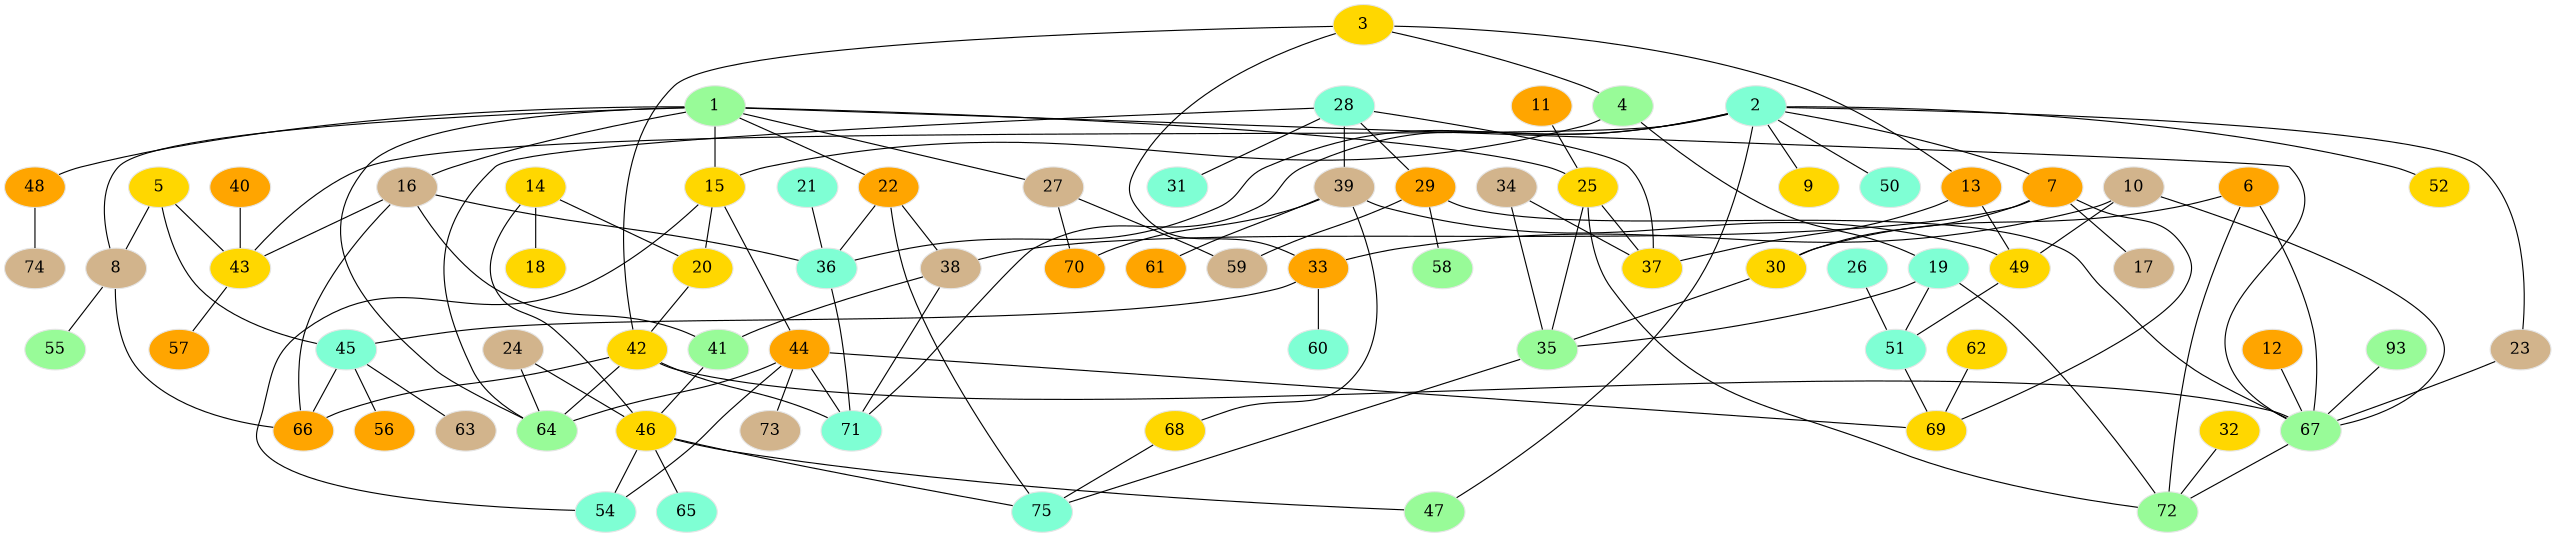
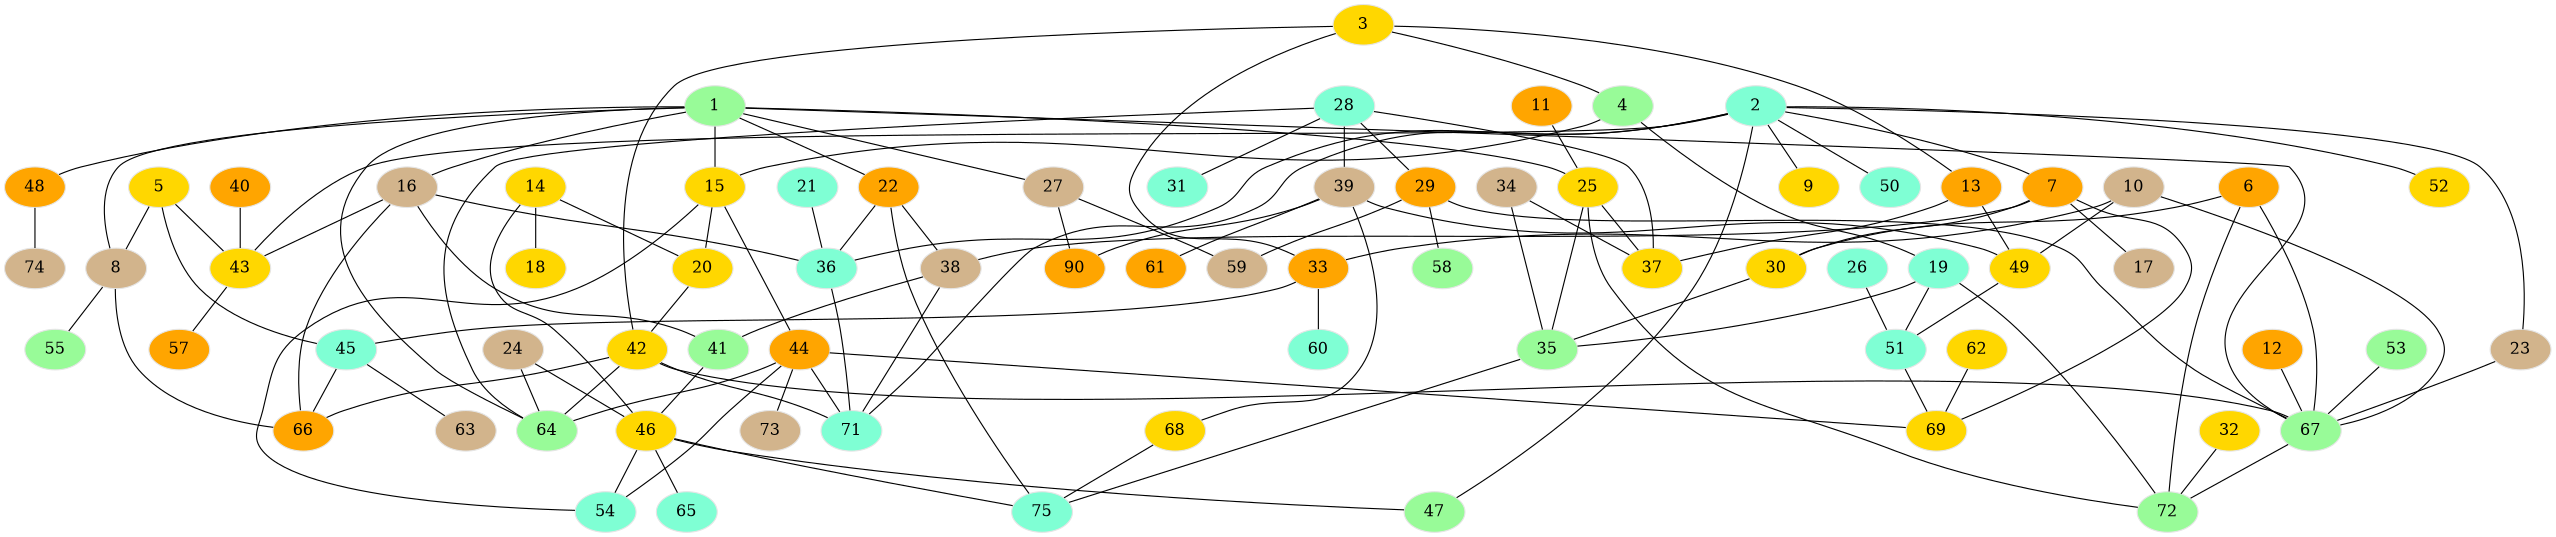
node "70": label "70" -> "90"
node "93": label "93" -> "53"
node "56": removed
